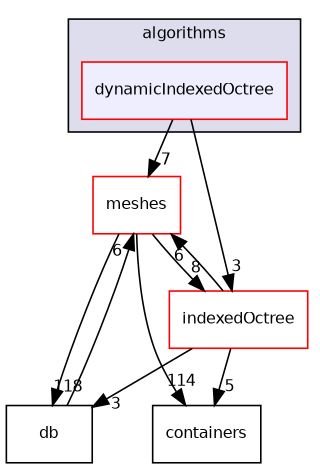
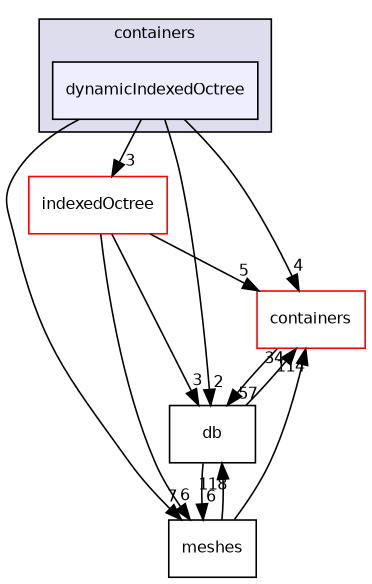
cluster "algorithms": label "algorithms" -> "containers"
node "dynamicIndexedOctree": color red -> black
edge "dynamicIndexedOctree" -> "containers": added
node "meshes": color red -> black
edge "dynamicIndexedOctree" -> "db": added
edge "meshes" -> "indexedOctree": removed
edge "containers" -> "db": added
edge "db" -> "containers": added
node "containers": color black -> red
